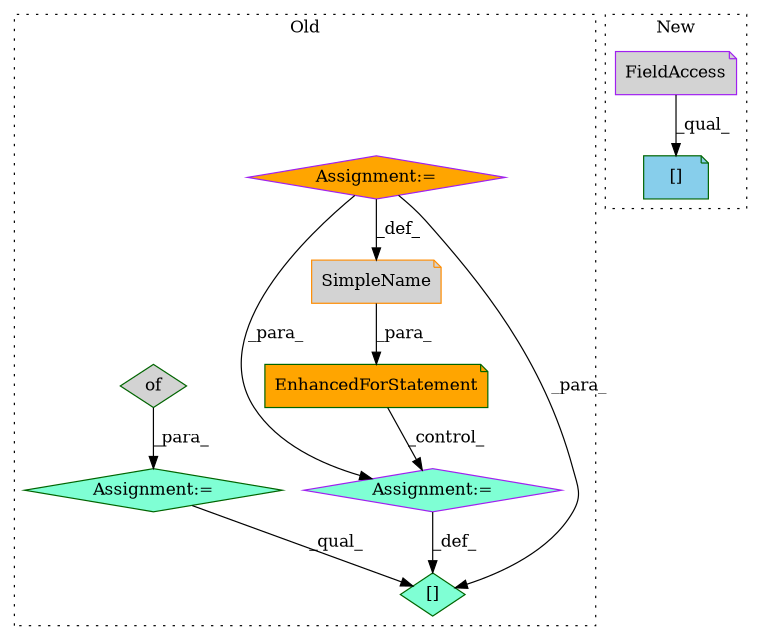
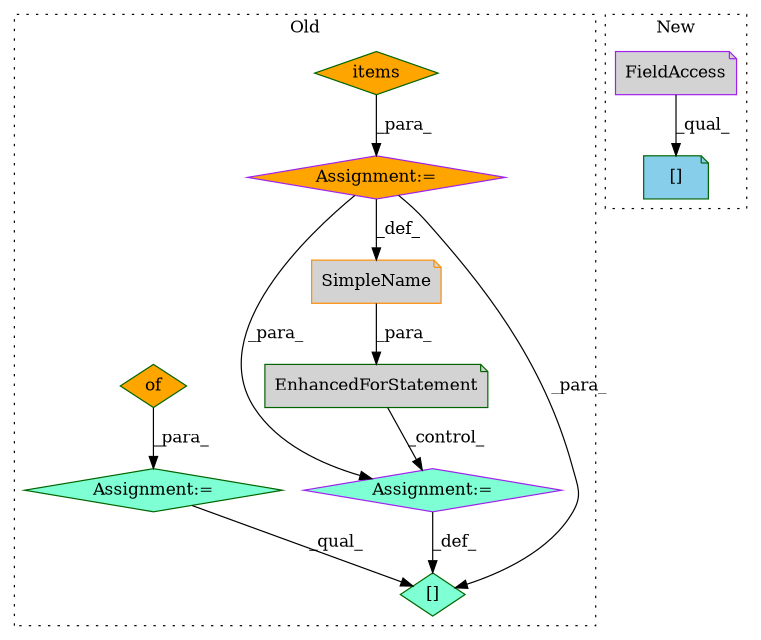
node "items": added
node "of": fillcolor lightgrey -> orange
node "EnhancedForStatement": fillcolor orange -> lightgrey
